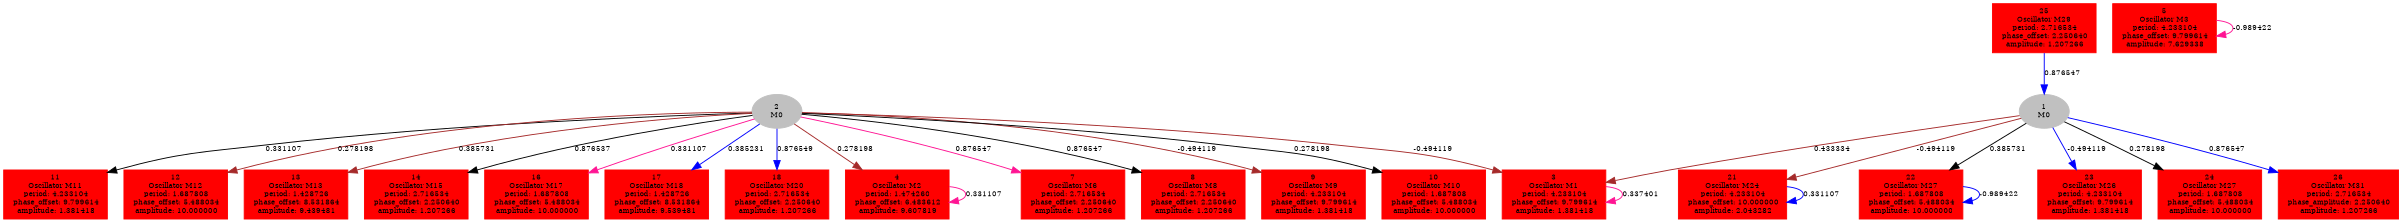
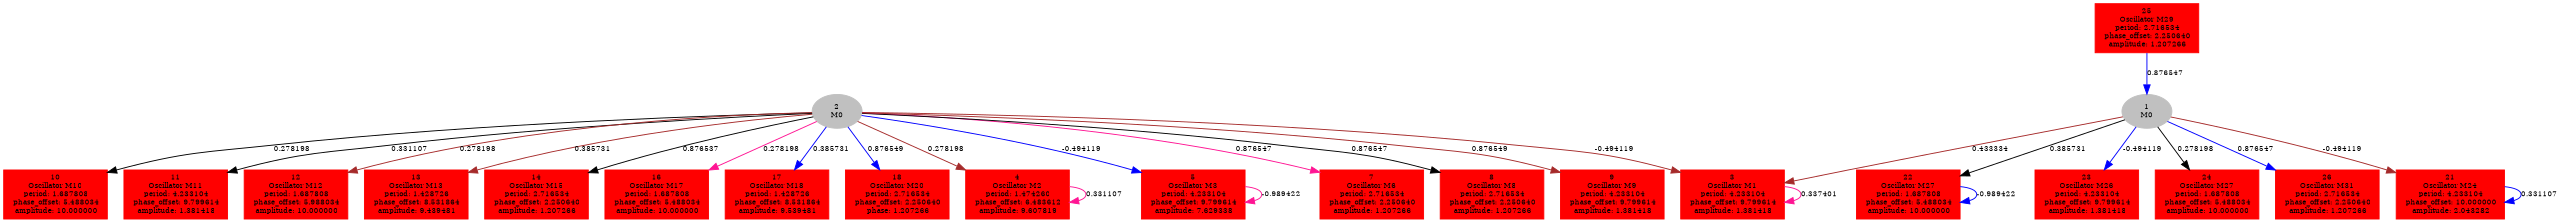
edge "2" -> "5": added, label "-0.494119"
edge "2" -> "16": label "0.331107 " -> "0.278198 "
edge "2" -> "17": label "0.385231 " -> "0.385731 "
edge "2" -> "9": label "-0.494119 " -> "0.876549 "
node "12": text "phase_offset: 5.488034" -> "phase_offset: 5.988034"
node "26": text "phase_amplitude: 2.250640" -> "phase_offset: 2.250640"
node "18": text "amplitude: 1.207266" -> "phase: 1.207266"
